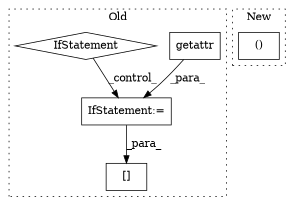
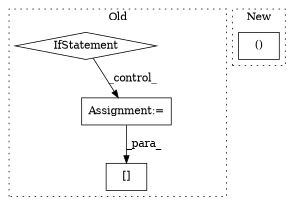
node "getattr": removed
node "IfStatement:=": label "IfStatement:=" -> "Assignment:="
